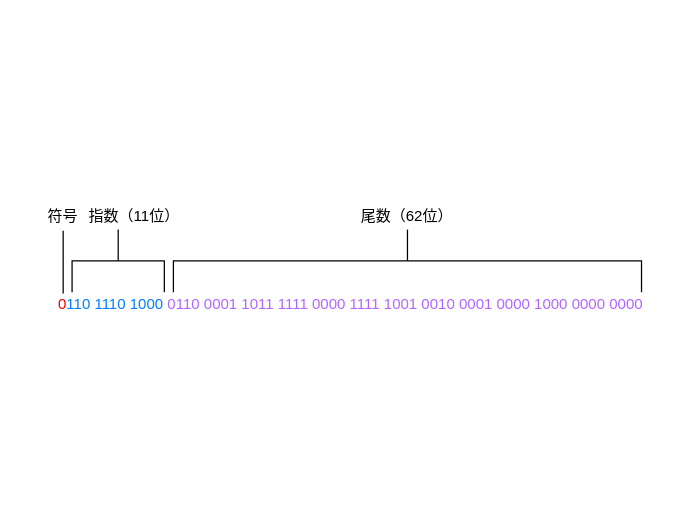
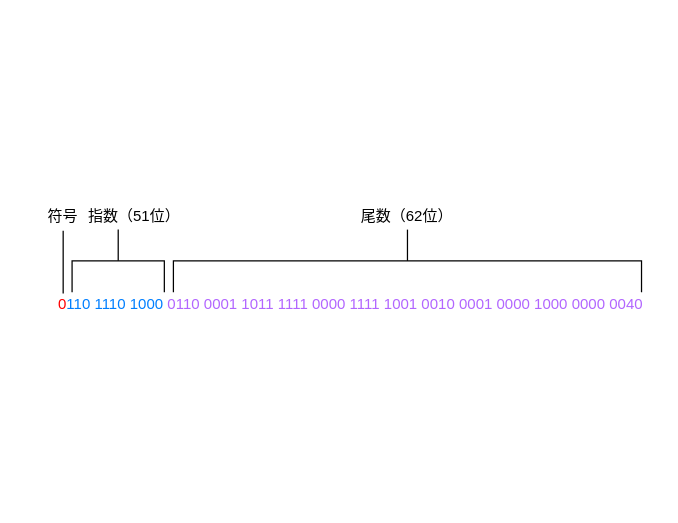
node "指数（11位）": label "指数（11位）" -> "指数（51位）"
node "0110 1110 1000 0110 0001 1011 1111 0000 1111 1001 0010 0001 0000 1000 0000 0000": label "0110 1110 1000 0110 0001 1011 1111 0000 1111 1001 0010 0001 0000 1000 0000 0000" -> "0110 1110 1000 0110 0001 1011 1111 0000 1111 1001 0010 0001 0000 1000 0000 0040"
